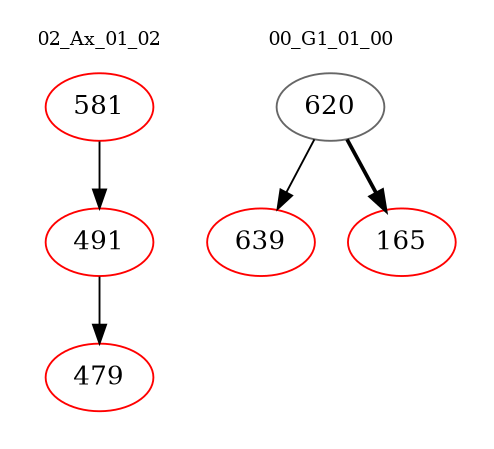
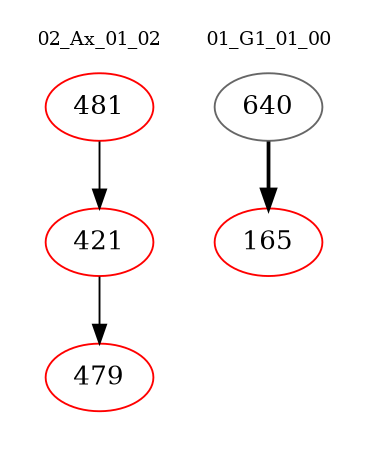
cluster "00_G1_01_00": label "00_G1_01_00" -> "01_G1_01_00"
node "581": label "581" -> "481"
node "620": label "620" -> "640"
node "491": label "491" -> "421"
node "639": removed
